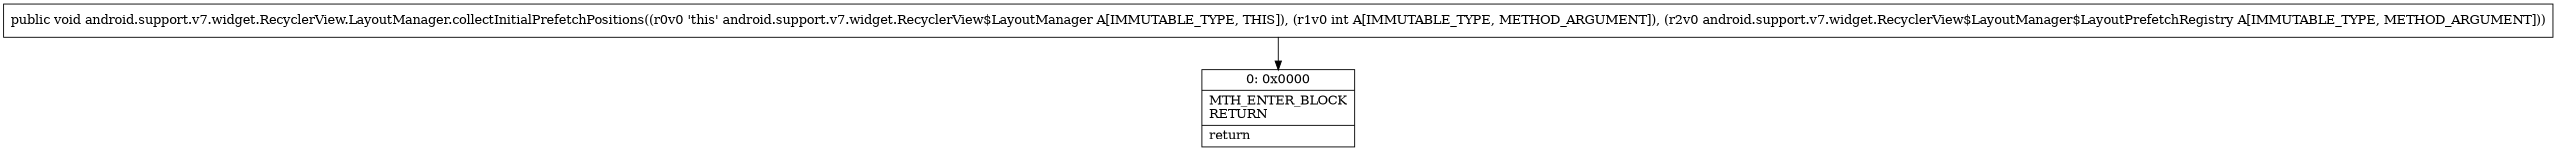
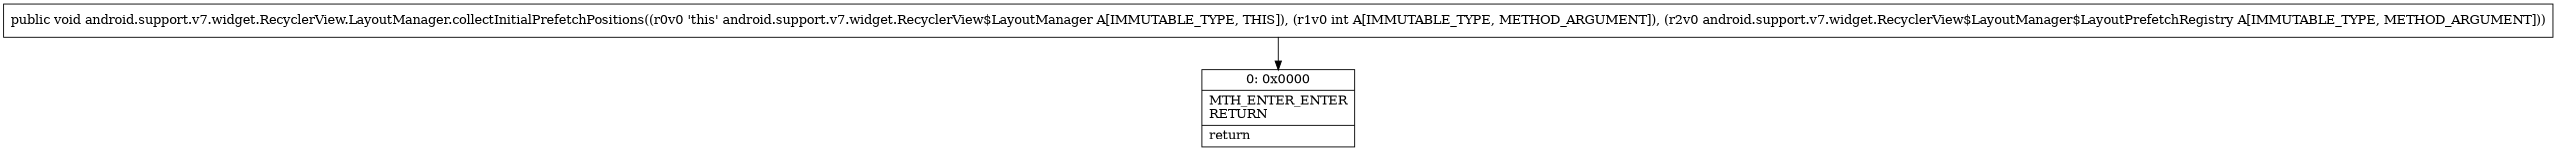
node "0: 0x0000": text "MTH_ENTER_BLOCK" -> "MTH_ENTER_ENTER"
